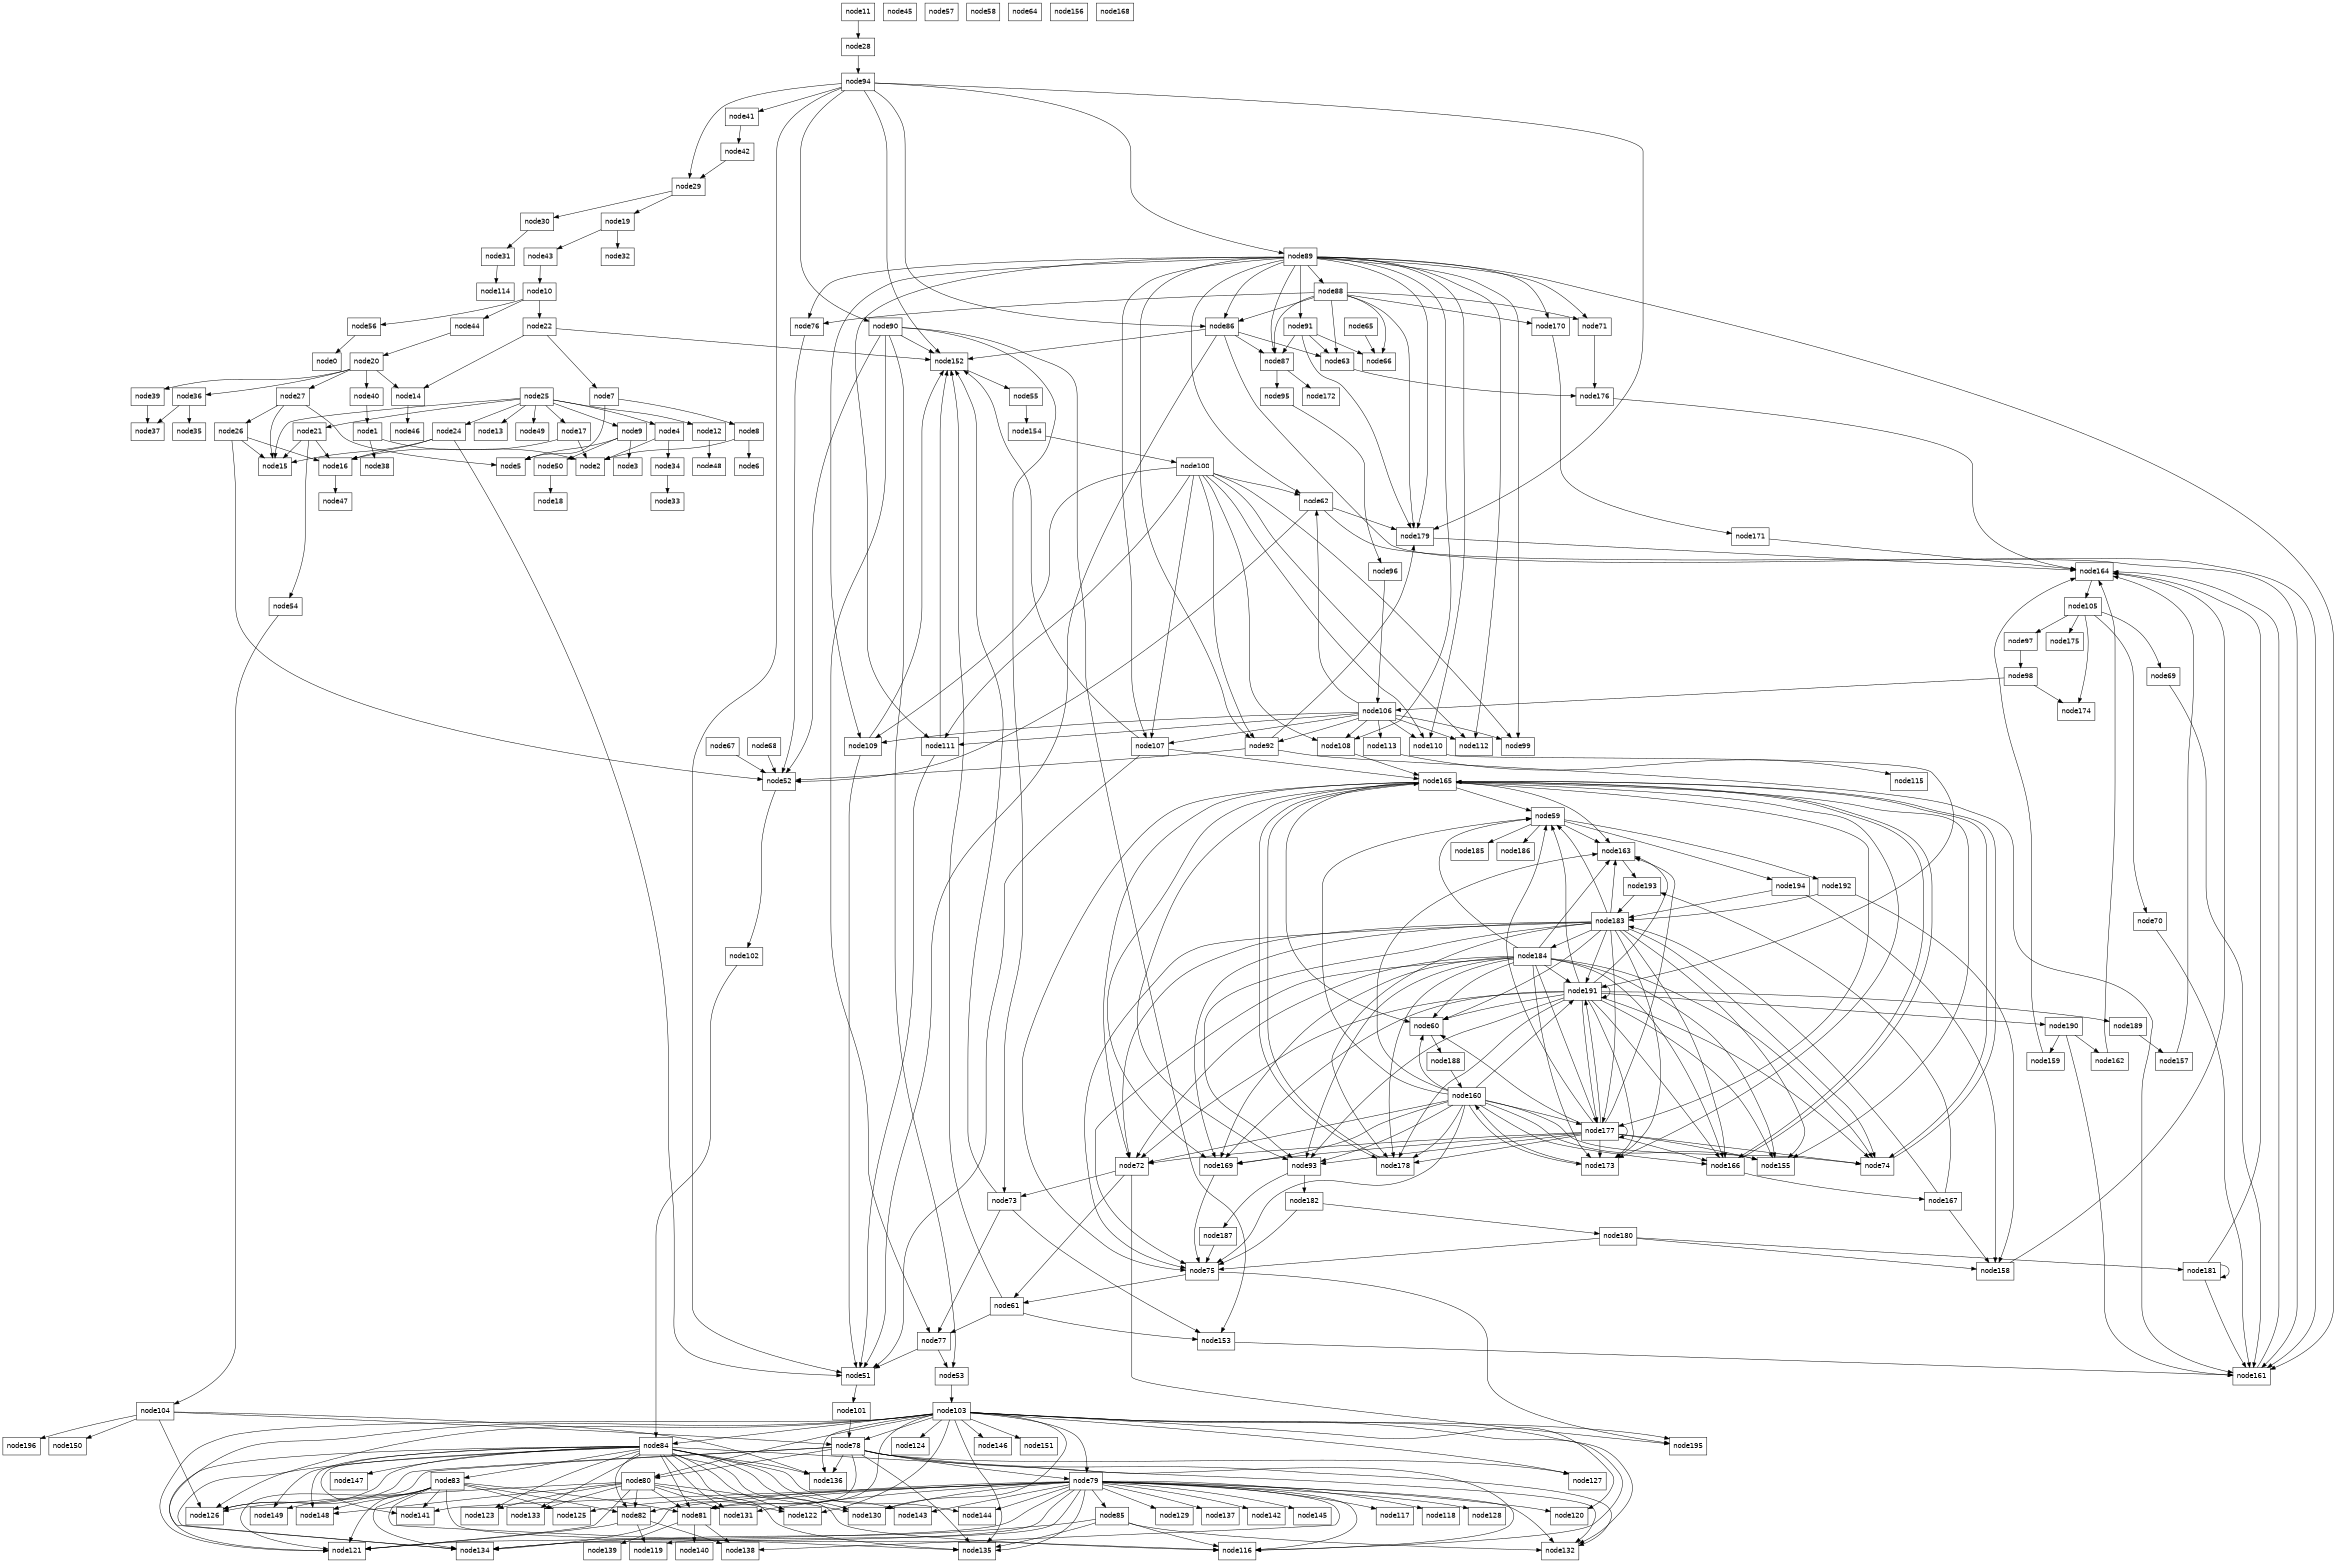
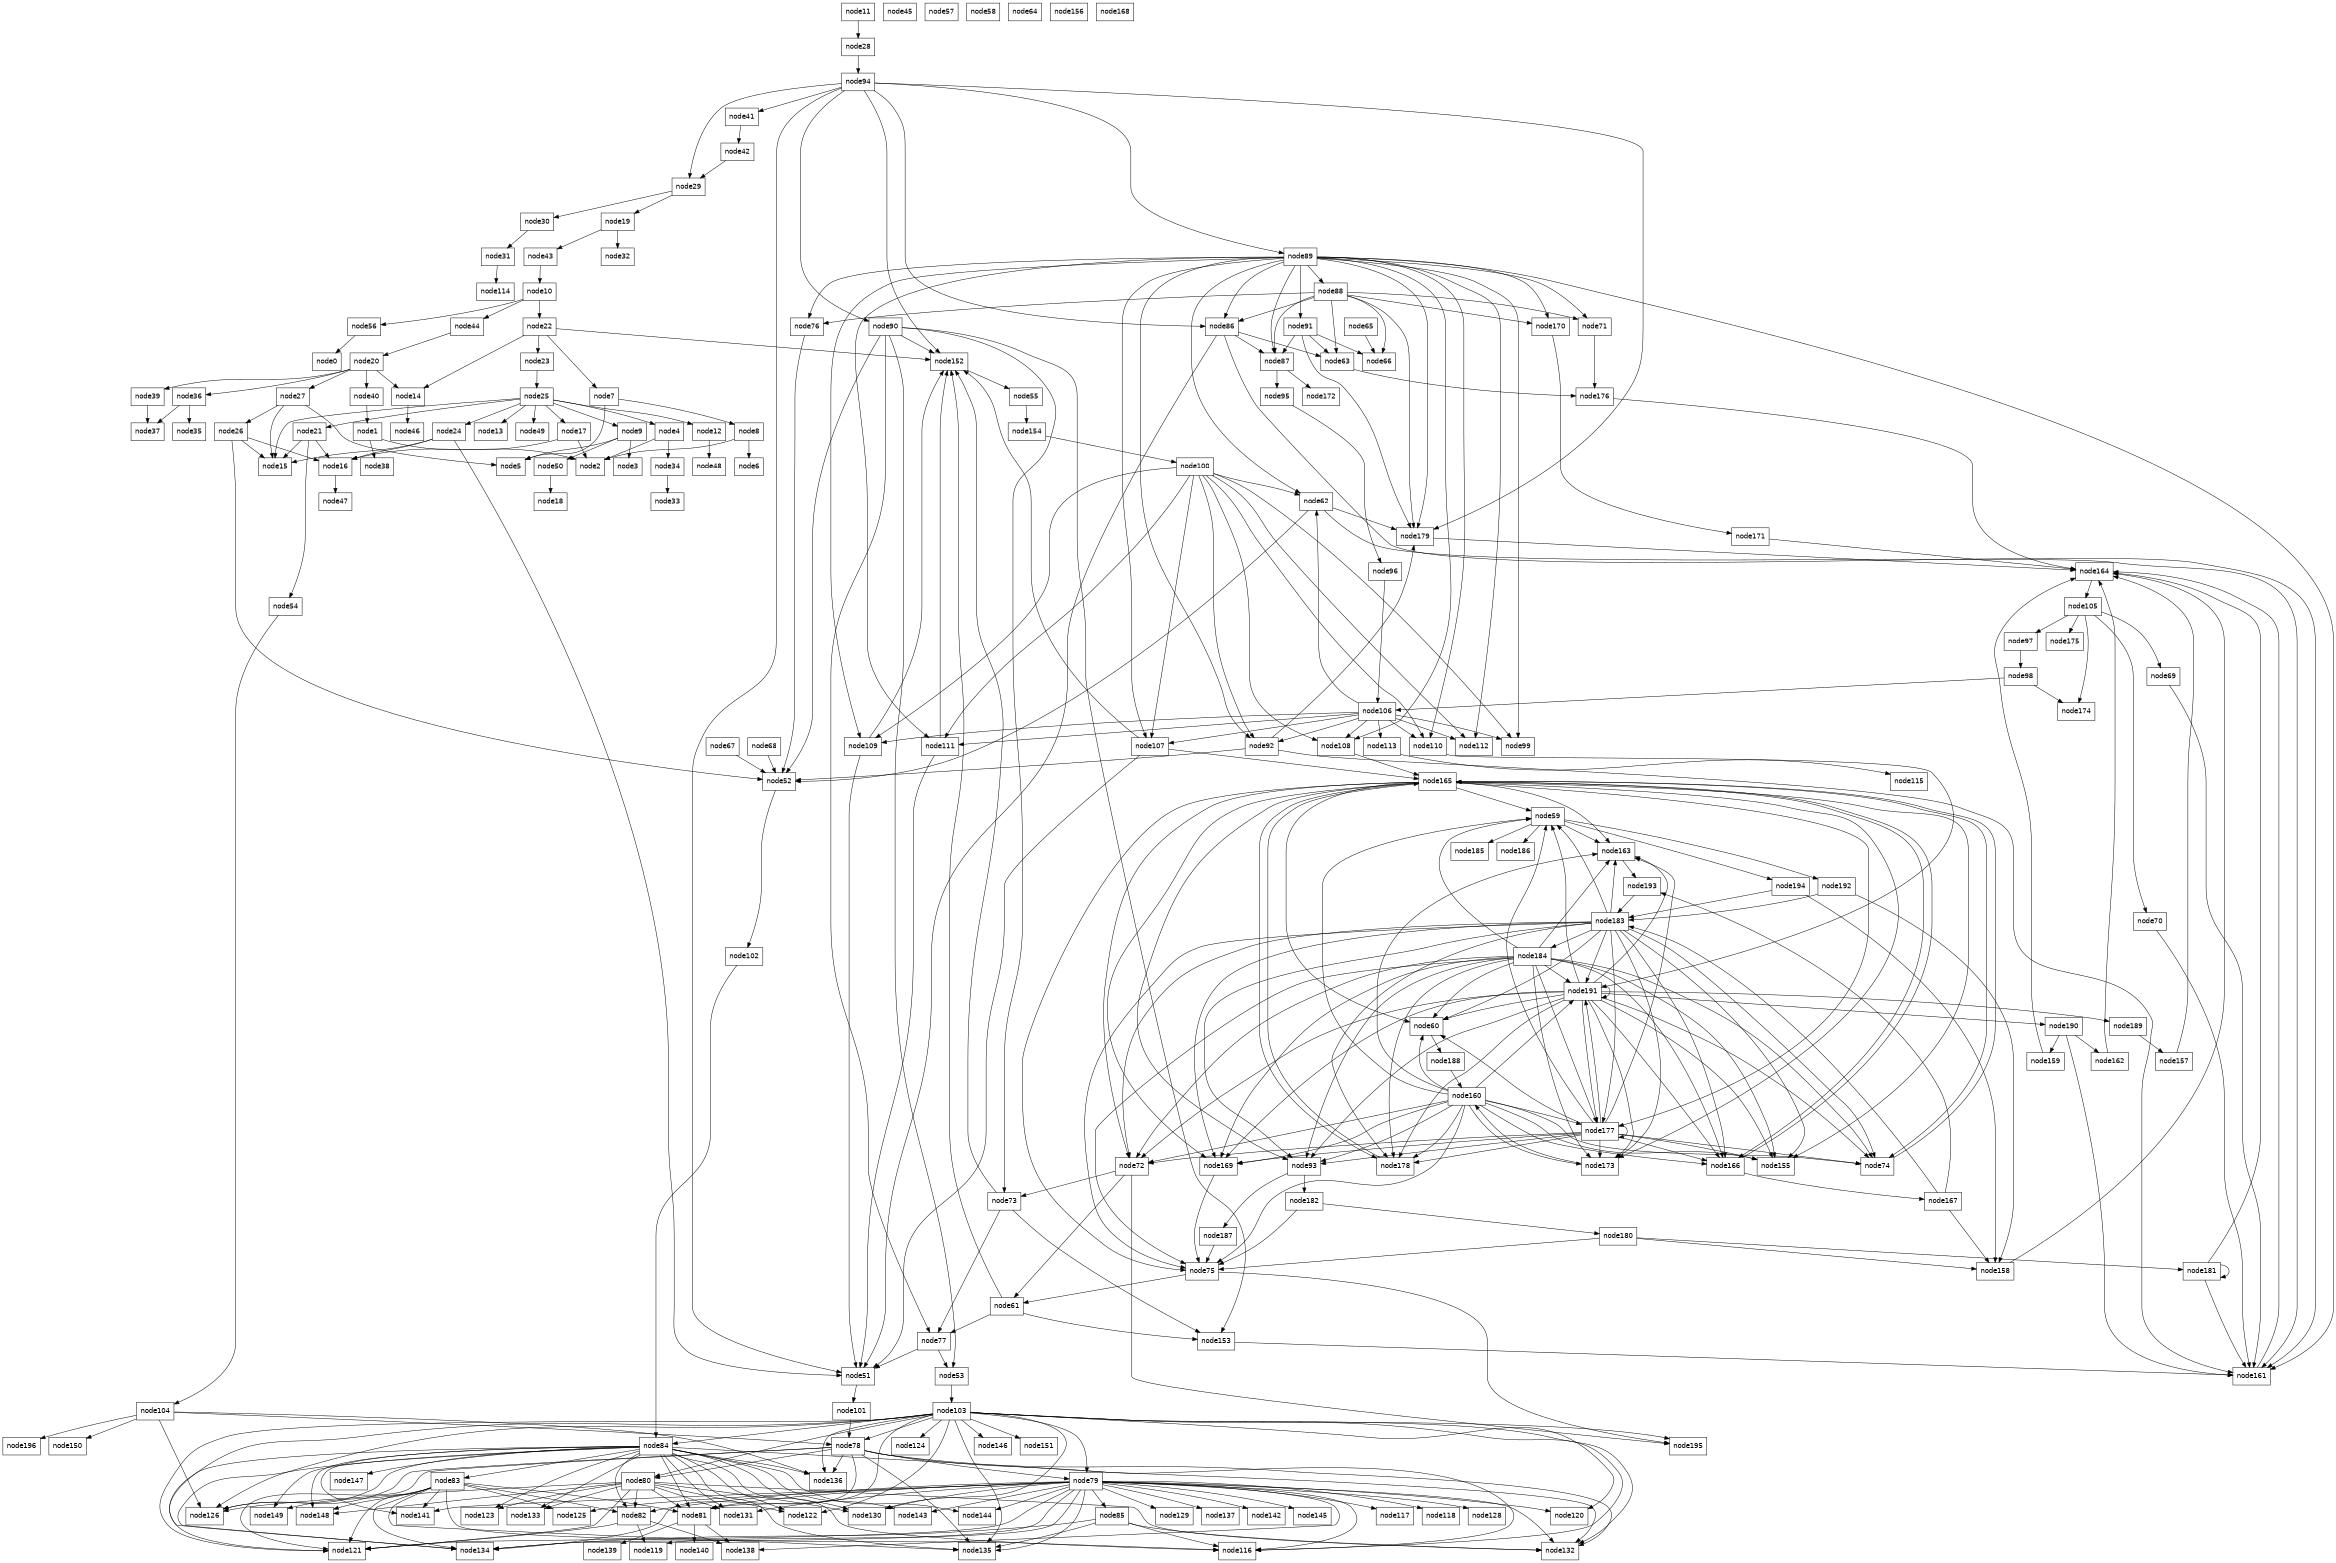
edge "node86" -> "node152": removed
node "node23": added
node "node127": removed
edge "node80" -> "node132": added
